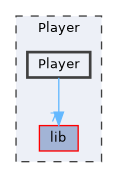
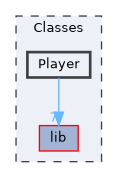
cluster "Player": label "Player" -> "Classes"
